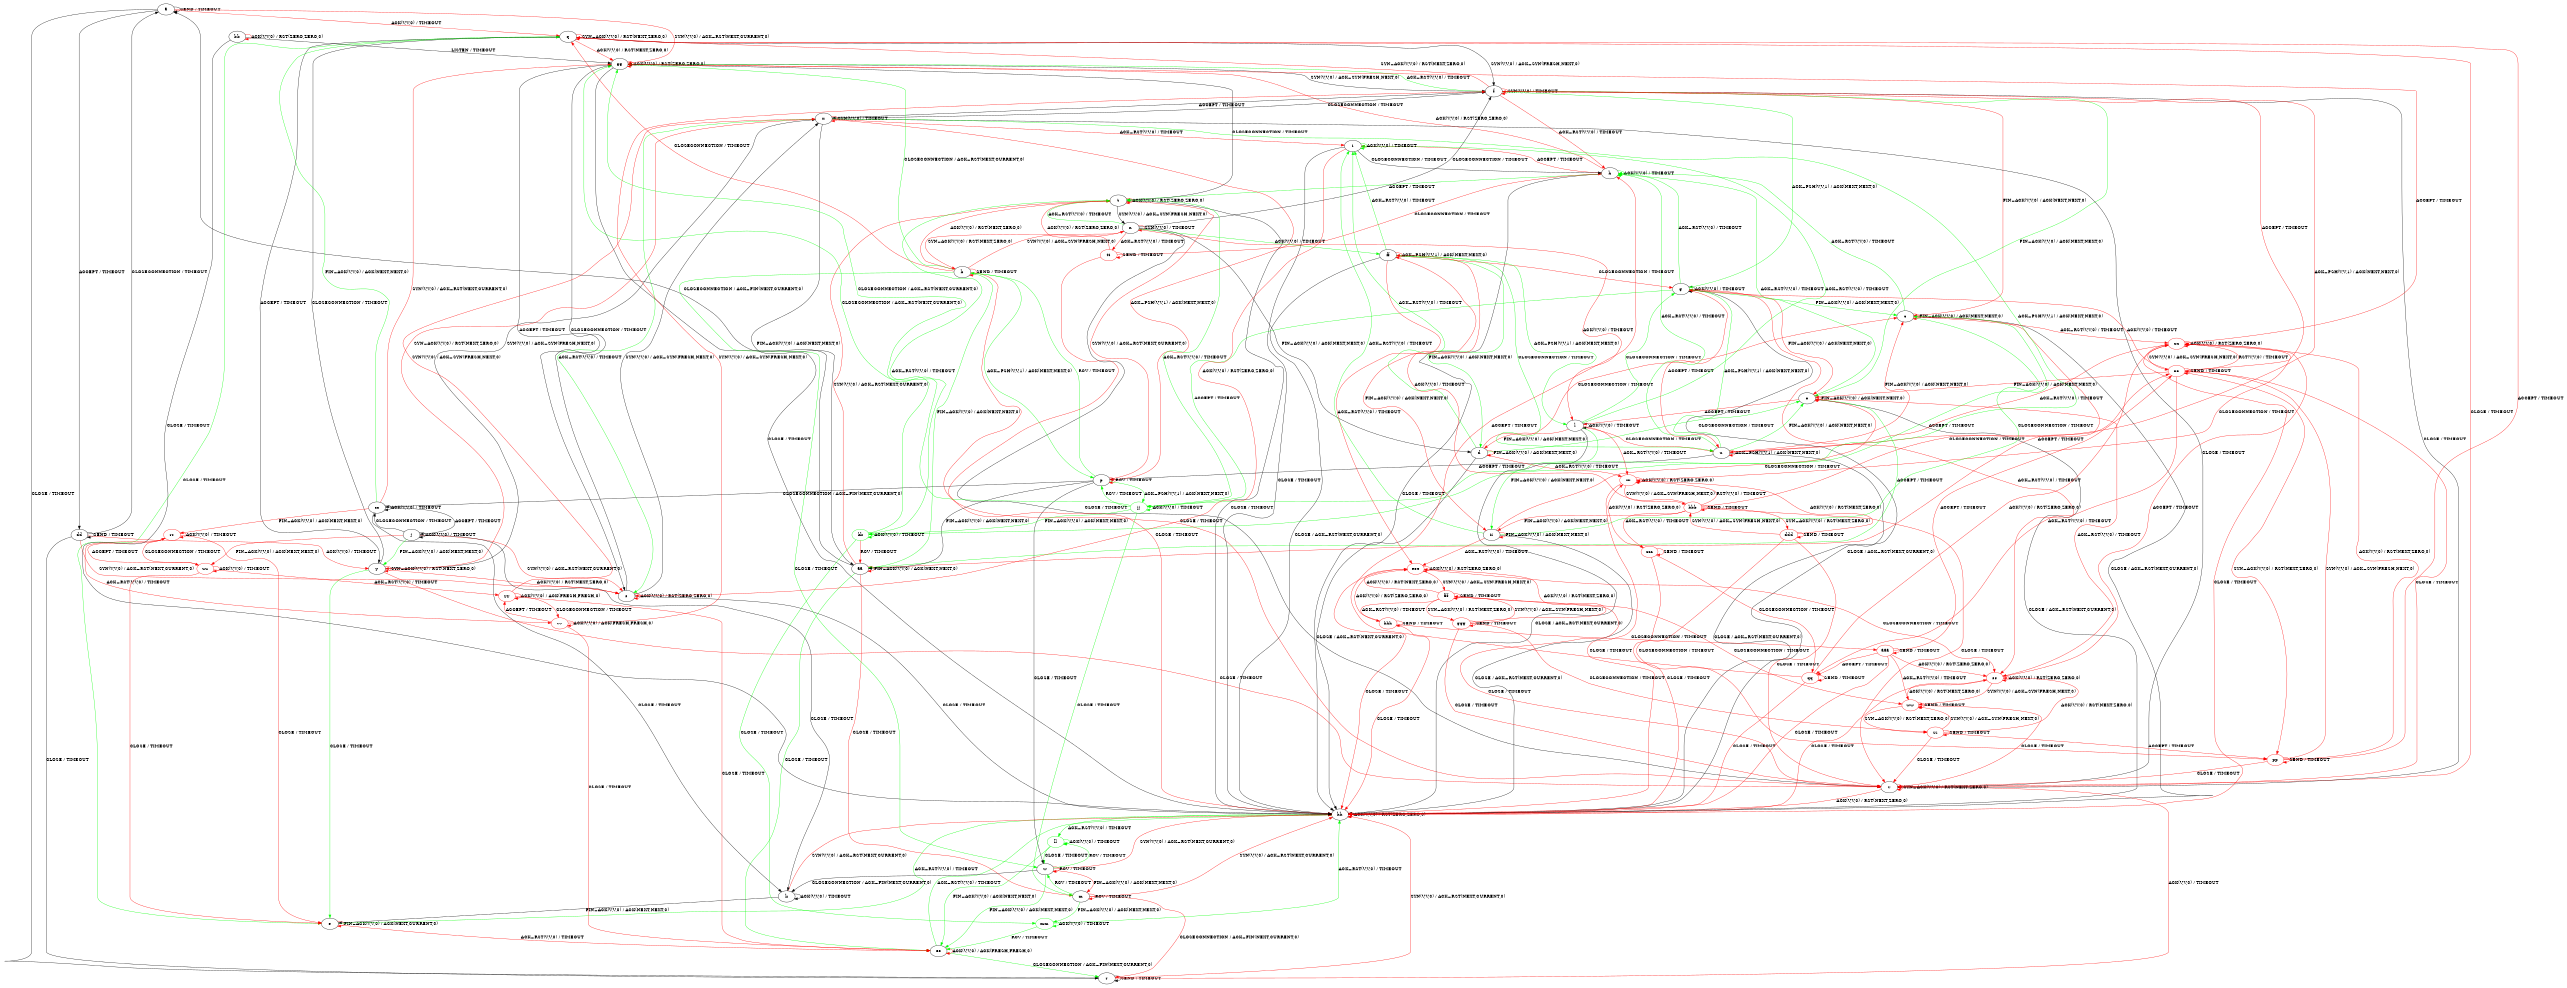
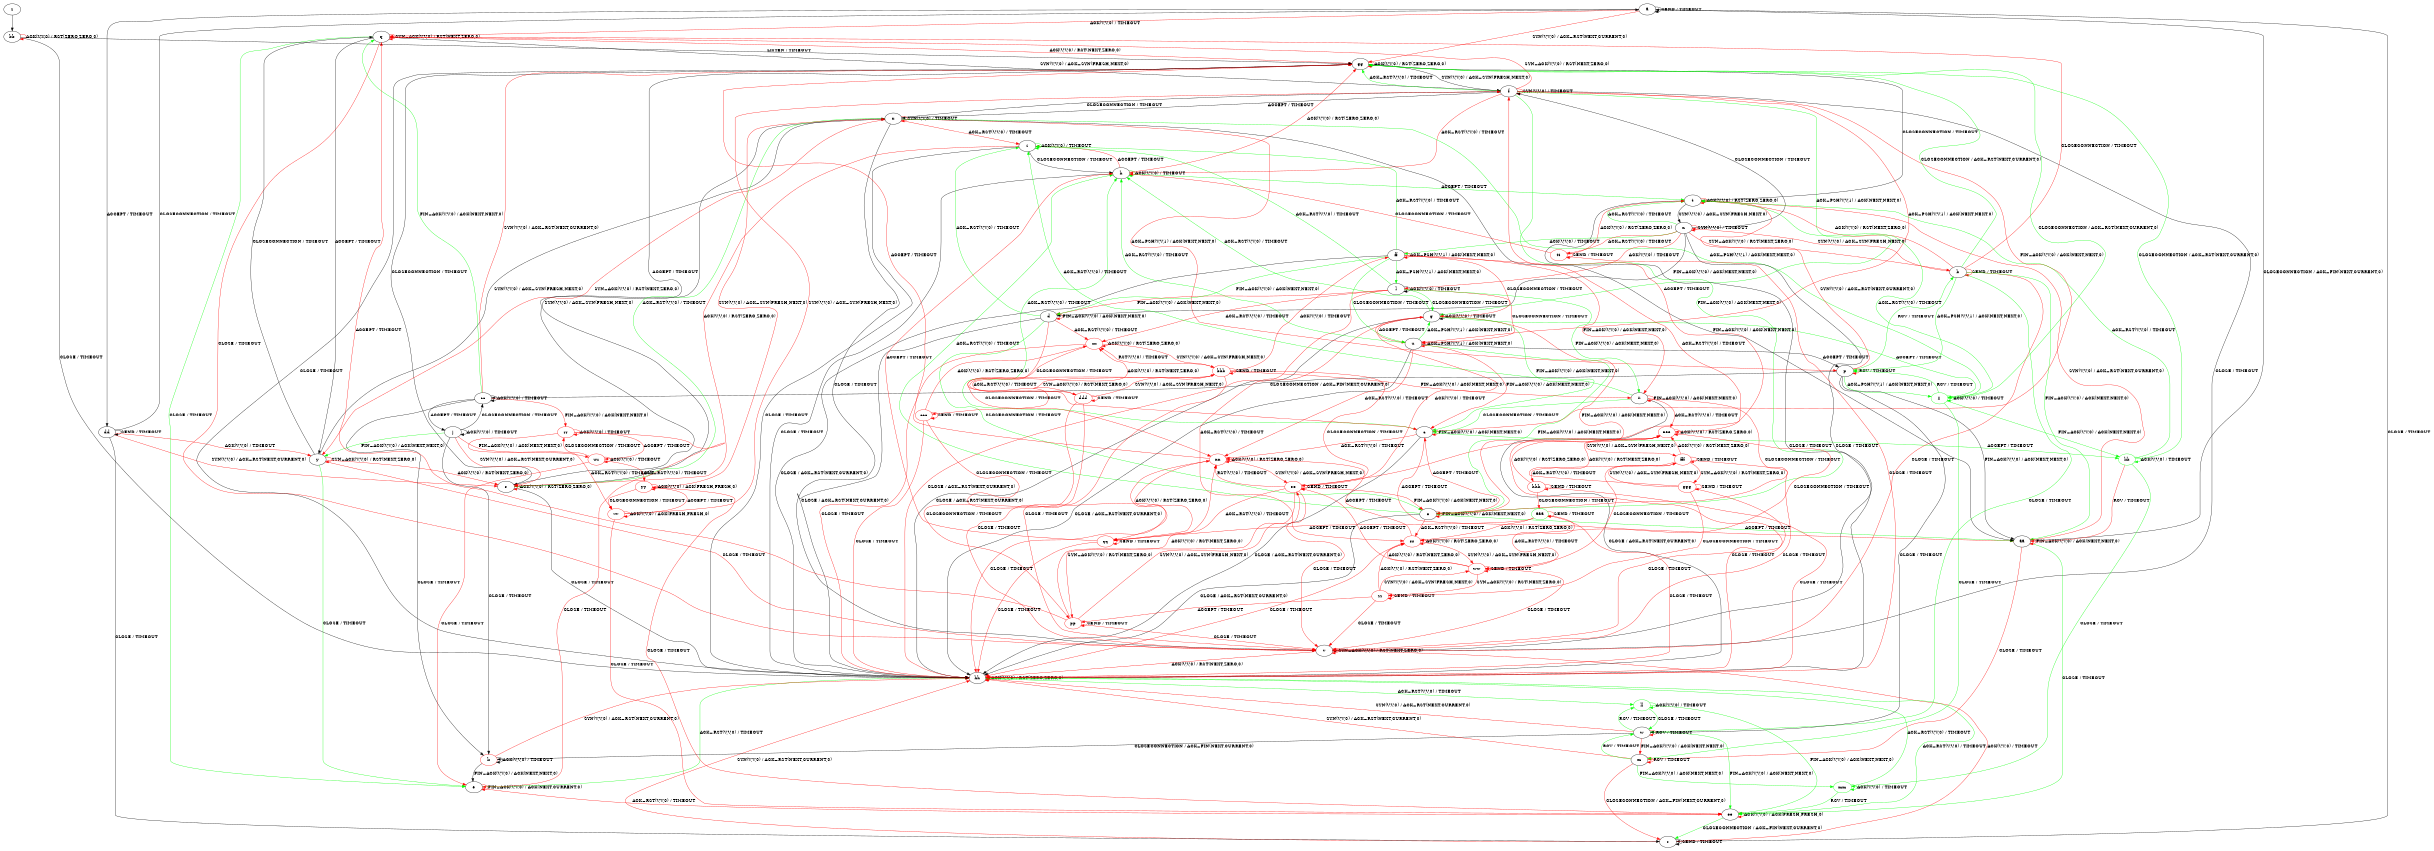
node "z": added
edge "o" -> "l": now "o" -> "c"
edge "aaa" -> "oo": now "ww" -> "oo"
edge "l" -> "hh": color black -> red
node "aaa": color red -> green
node "k": color black -> red
